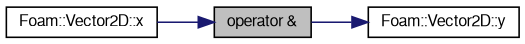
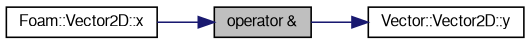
node "Foam::Vector2D::y": label "Foam::Vector2D::y" -> "Vector::Vector2D::y"
